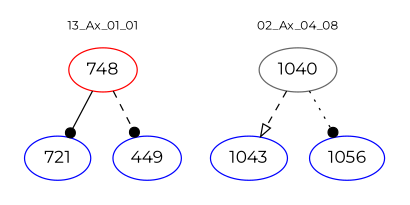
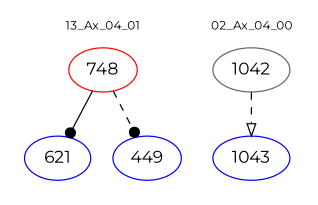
cluster "13_Ax_01_01": label "13_Ax_01_01" -> "13_Ax_04_01"
cluster "02_Ax_04_08": label "02_Ax_04_08" -> "02_Ax_04_00"
node "1040": label "1040" -> "1042"
node "721": label "721" -> "621"
node "1056": removed
